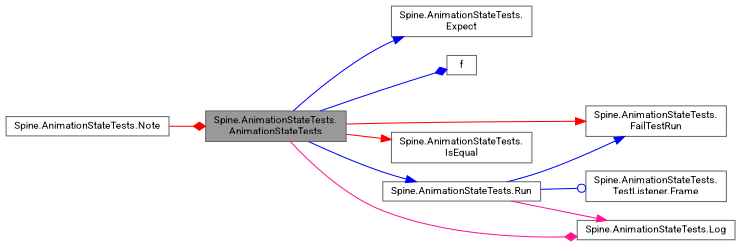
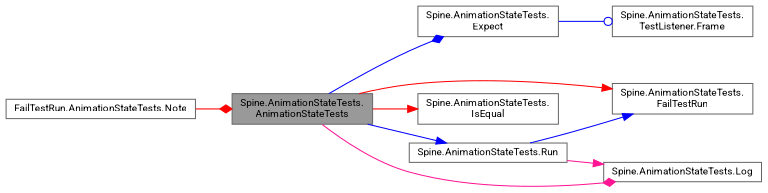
node "f": removed
edge "Spine.AnimationStateTests. AnimationStateTests" -> "Spine.AnimationStateTests. Expect": arrowhead normal -> diamond
node "Spine.AnimationStateTests.Note": label "Spine.AnimationStateTests.Note" -> "FailTestRun.AnimationStateTests.Note"
edge "Spine.AnimationStateTests.Run" -> "Spine.AnimationStateTests. TestListener.Frame": now "Spine.AnimationStateTests. Expect" -> "Spine.AnimationStateTests. TestListener.Frame"
